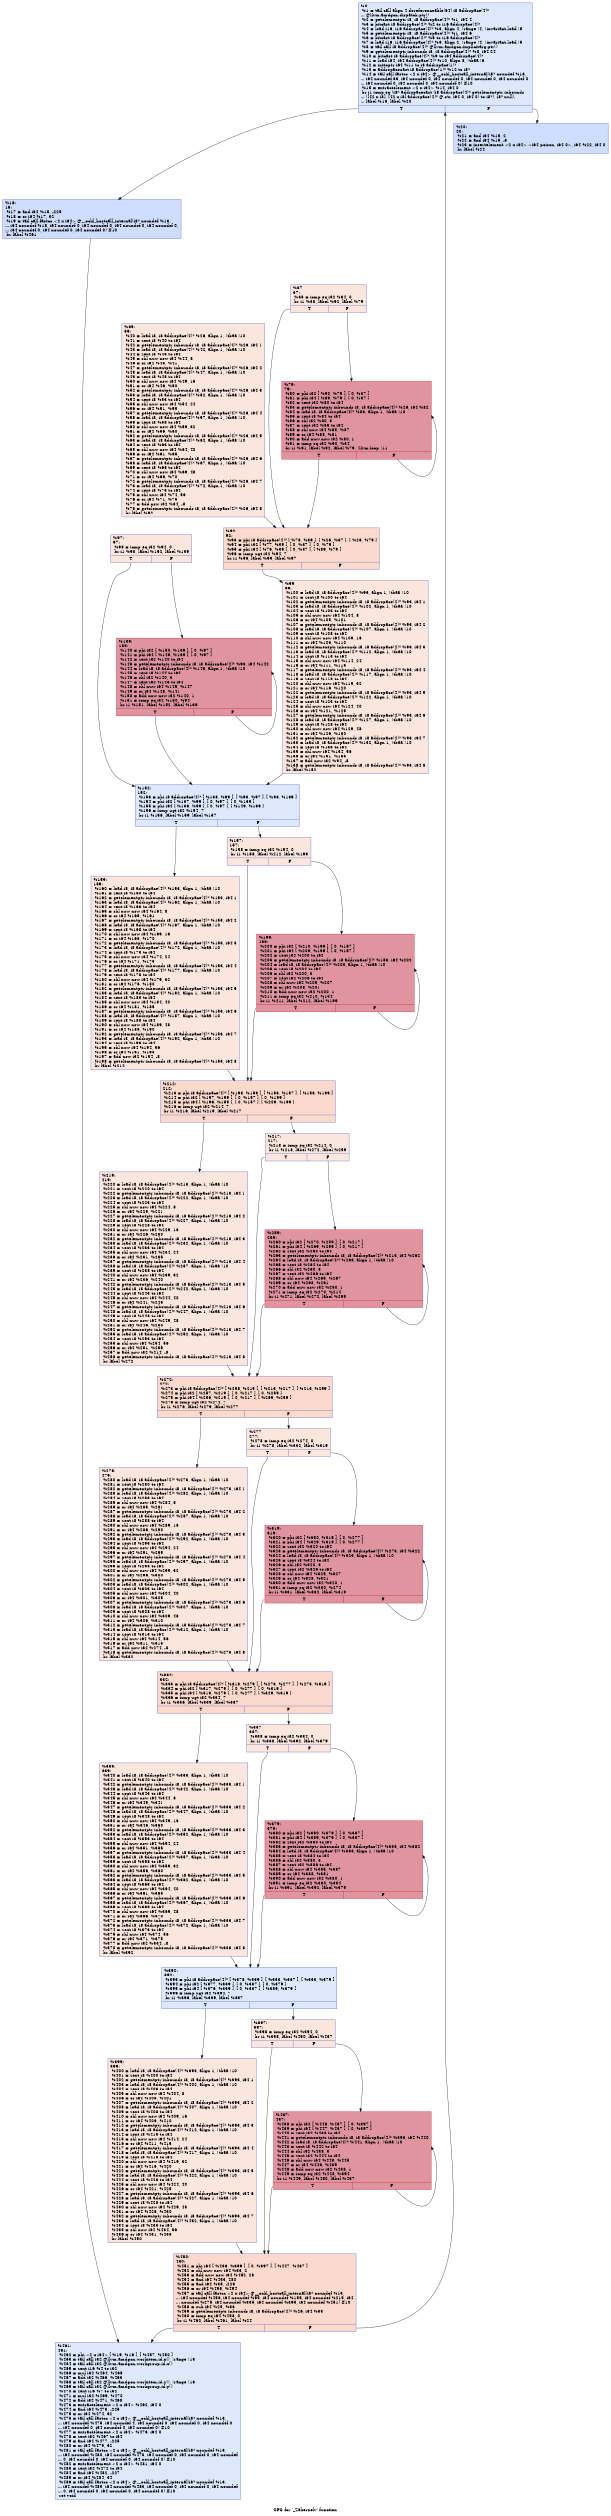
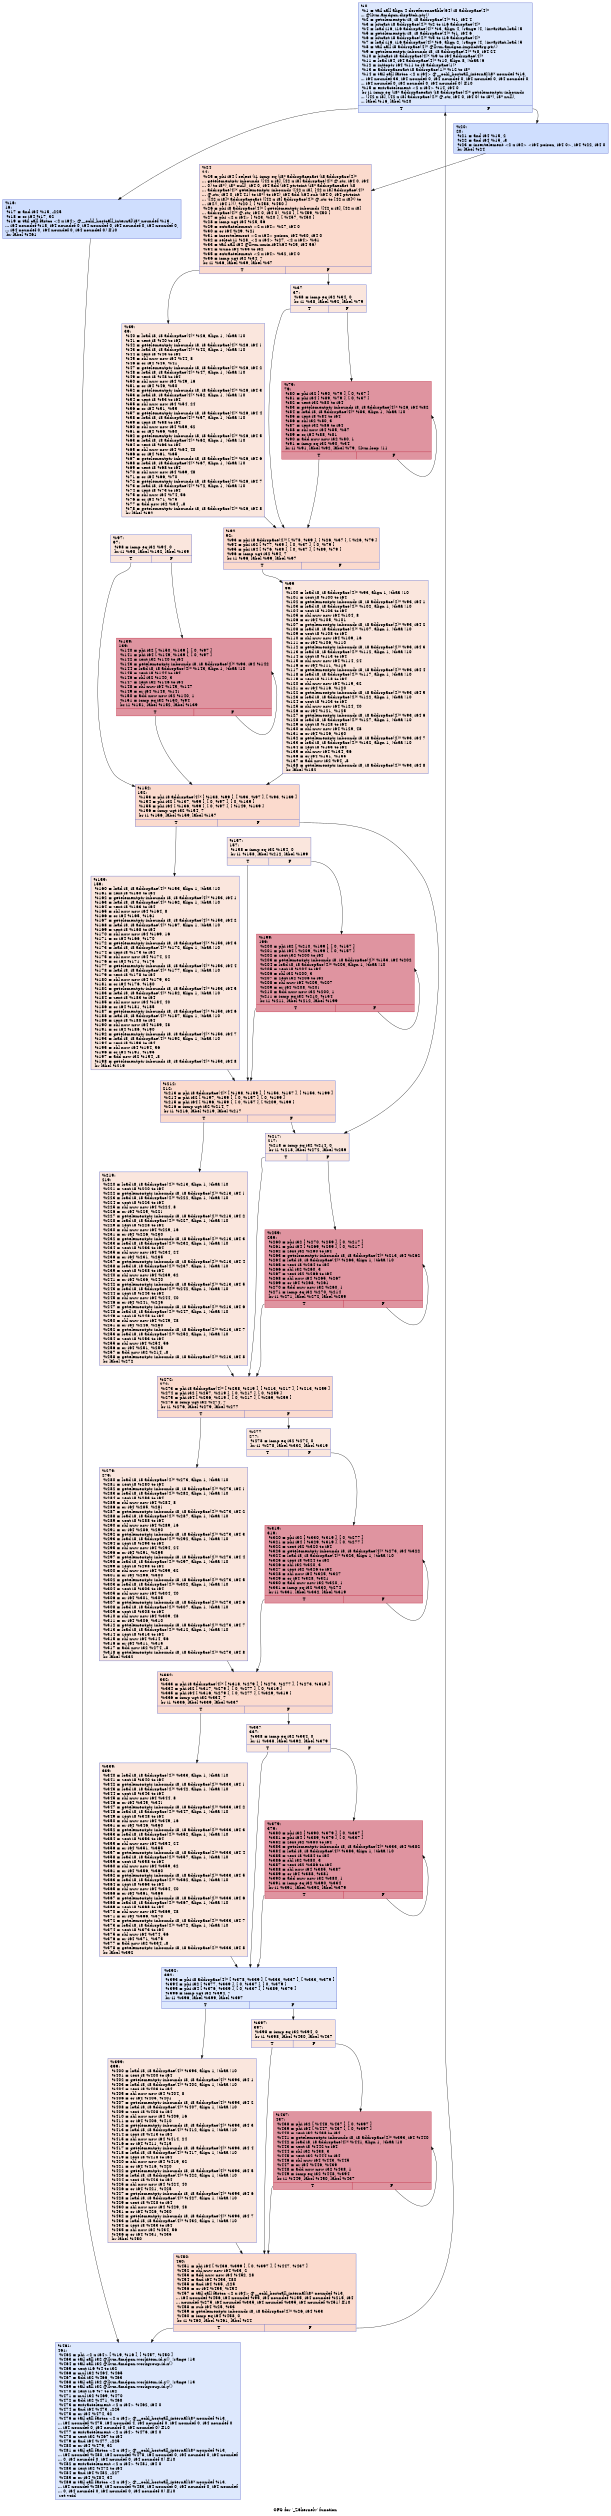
node "%24:": added
node "%152:": fillcolor #b2ccfb70 -> #f7ac8e70
edge "%152:" -> "%157:": now "%152:" -> "%217:"
node "%159:": text "br label %212" -> "br label %219"
edge "%277:" -> "%332:": removed
